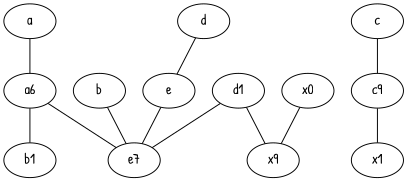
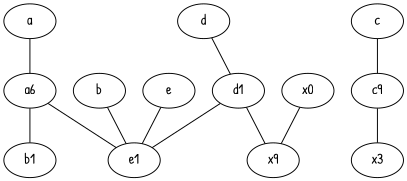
edge "d" -- "e": now "d" -- "d1"
node "e7": label "e7" -> "e1"
node "x1": label "x1" -> "x3"
